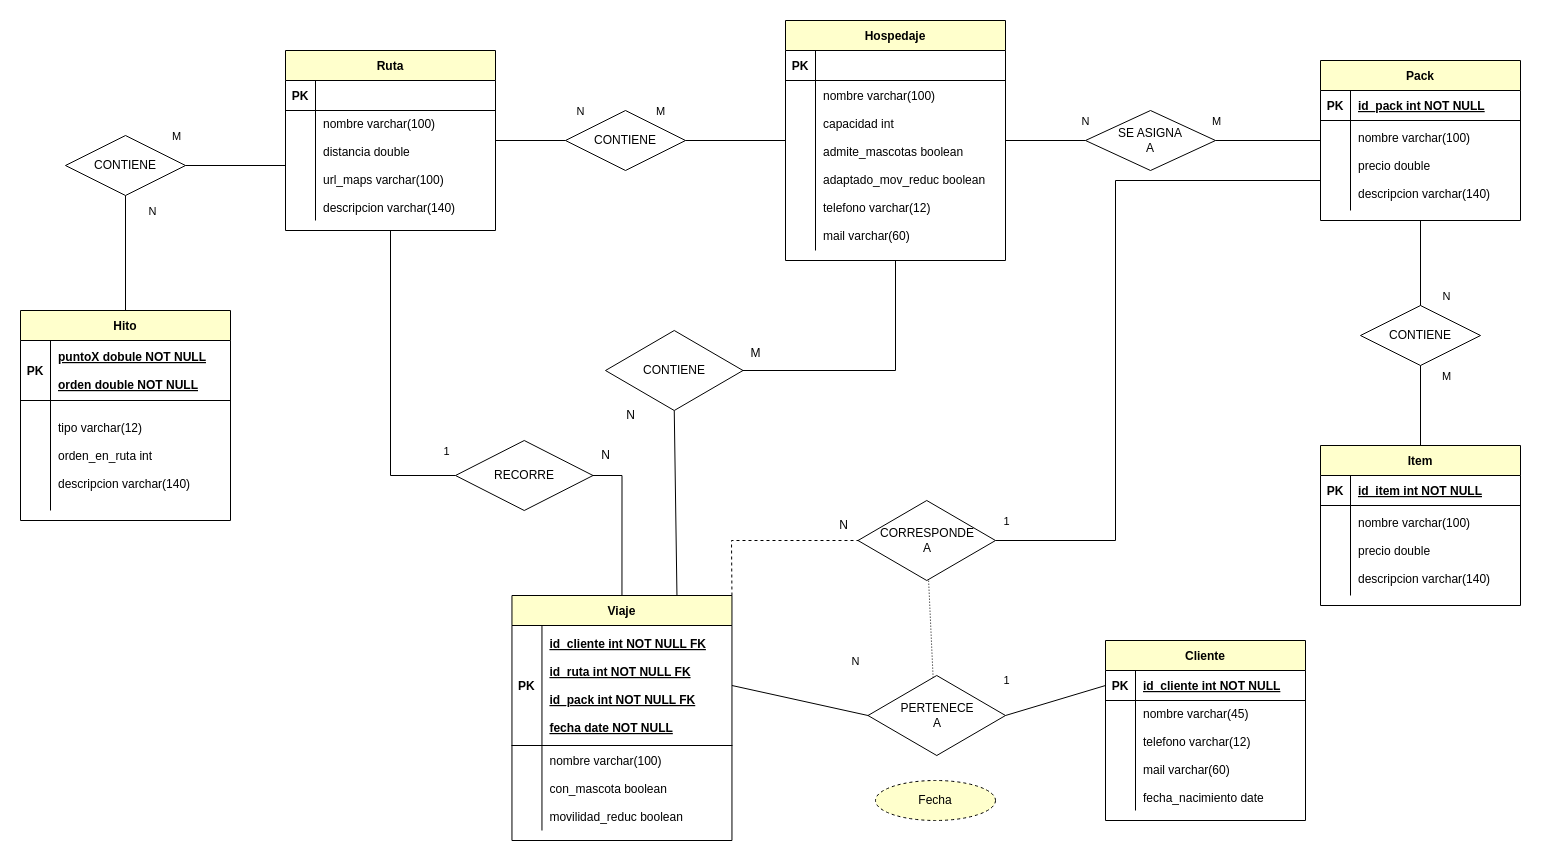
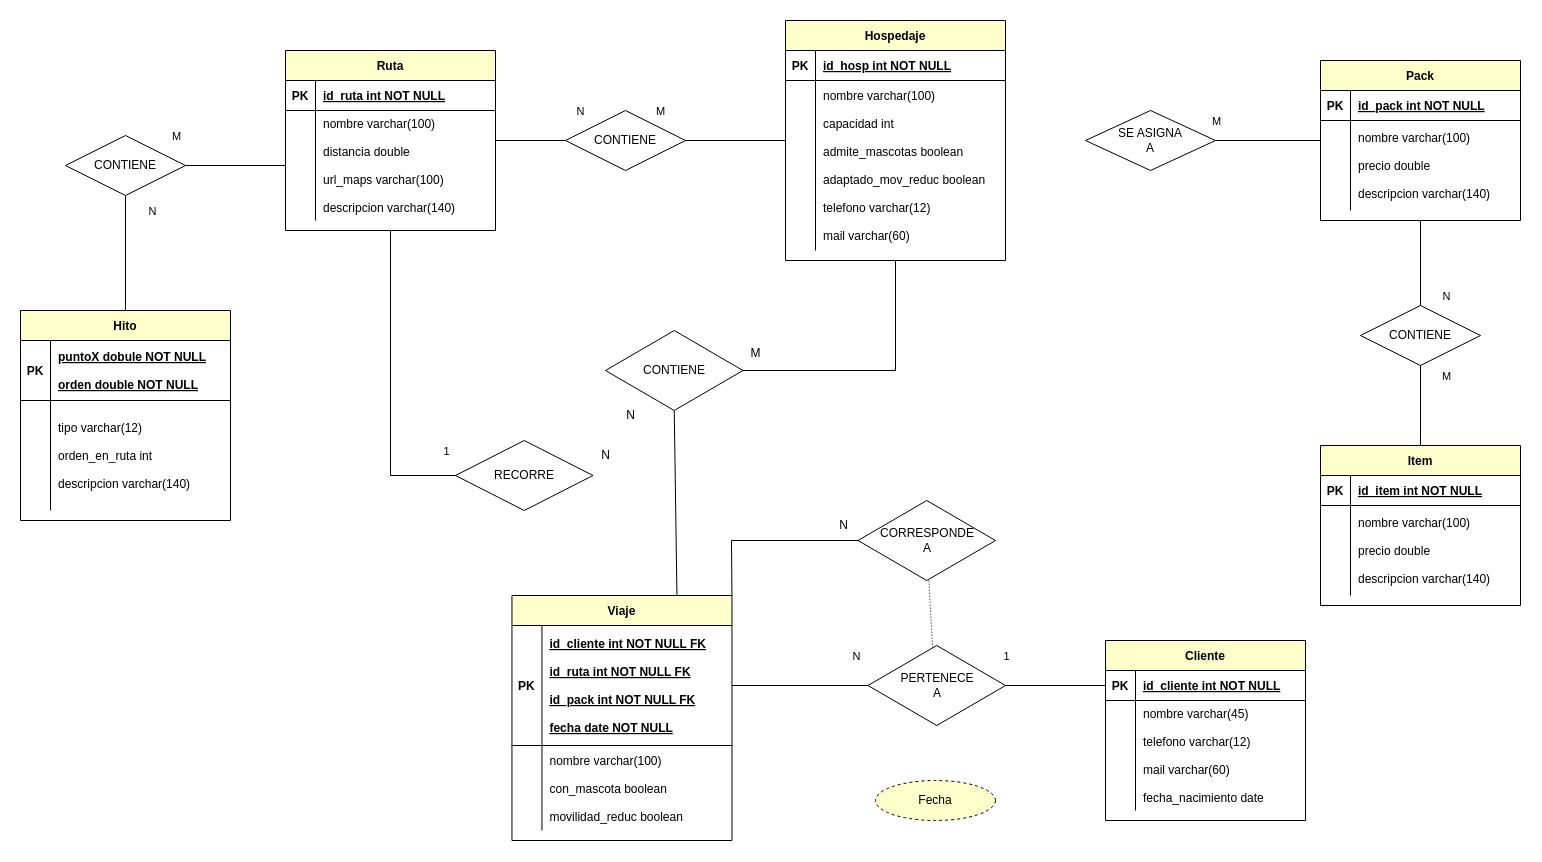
node "id_hosp int NOT NULL": added
node "id_ruta int NOT NULL": added
edge "Hospedaje" -- "SE ASIGNA A": removed, label "N"
edge "Pack" -- "CORRESPONDE A": removed, label "1"
edge "RECORRE" -- "Viaje": removed
edge "CORRESPONDE A" -- "Viaje": style dashed -> solid
node "PERTENECE A": moved (937, 716) -> (937, 686)
